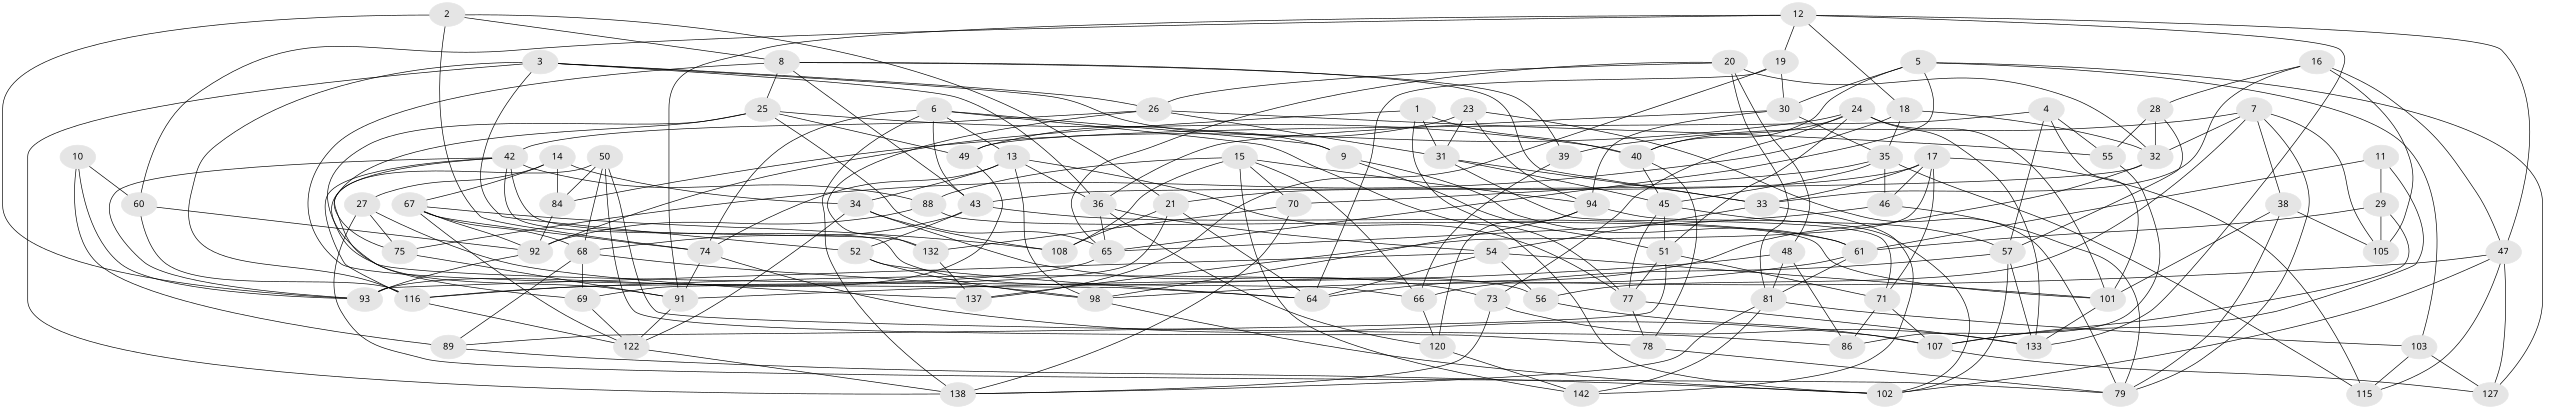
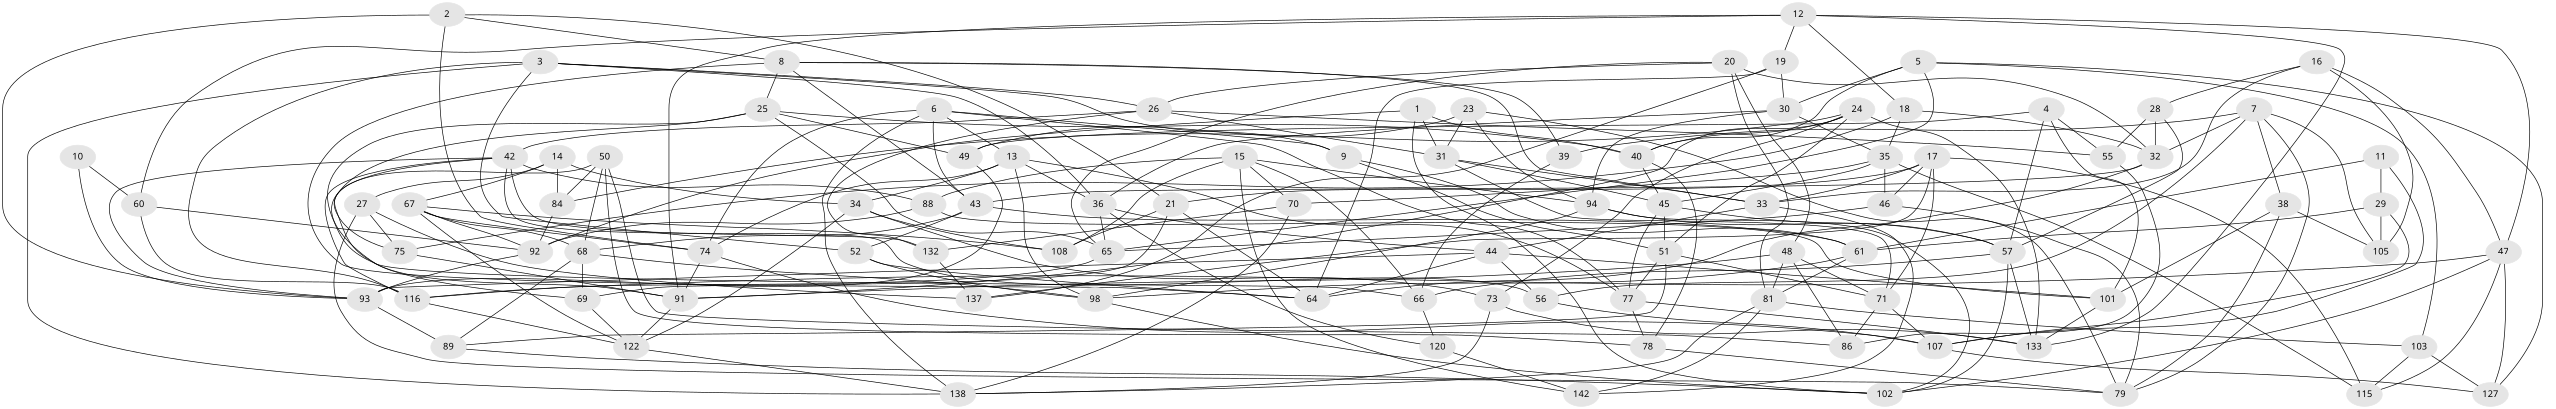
edge "24" -- "101": now "24" -- "91"
node "54": label "54" -> "44"
edge "94" -- "120": now "94" -- "57"
edge "48" -- "71": added
edge "10" -- "89": now "93" -- "89"
